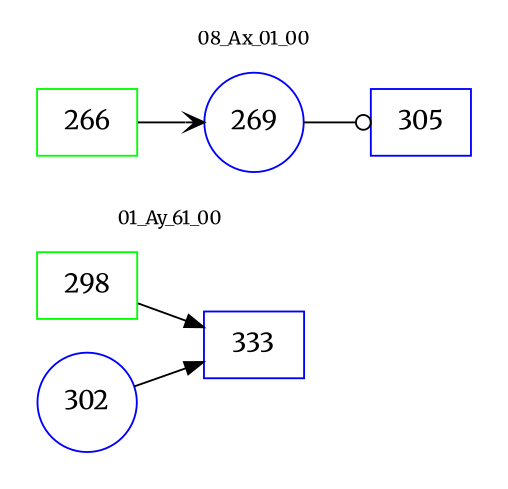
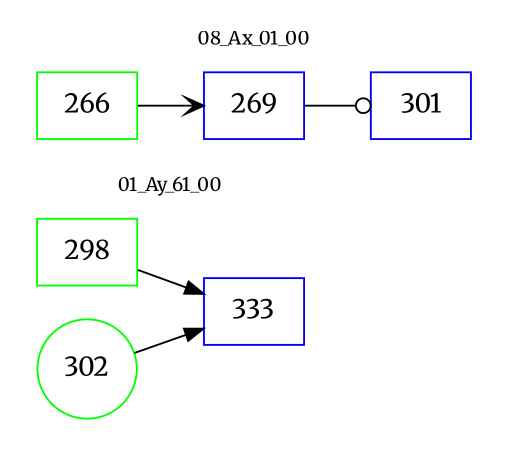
node "269": shape circle -> box
node "305": label "305" -> "301"
node "302": color blue -> green
